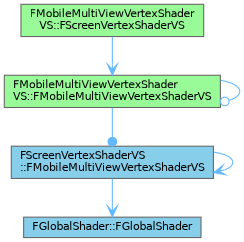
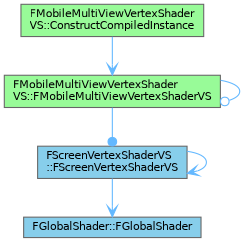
node "FMobileMultiViewVertexShader VS::FScreenVertexShaderVS": label "FMobileMultiViewVertexShader VS::FScreenVertexShaderVS" -> "FMobileMultiViewVertexShader VS::ConstructCompiledInstance"
node "FScreenVertexShaderVS ::FMobileMultiViewVertexShaderVS": label "FScreenVertexShaderVS ::FMobileMultiViewVertexShaderVS" -> "FScreenVertexShaderVS ::FScreenVertexShaderVS"
